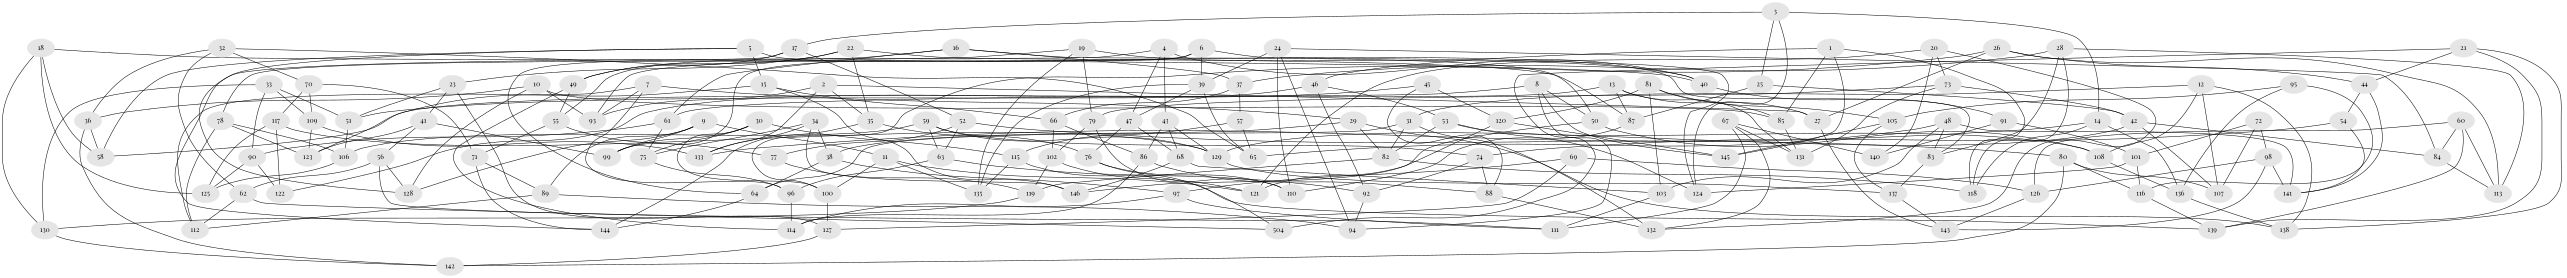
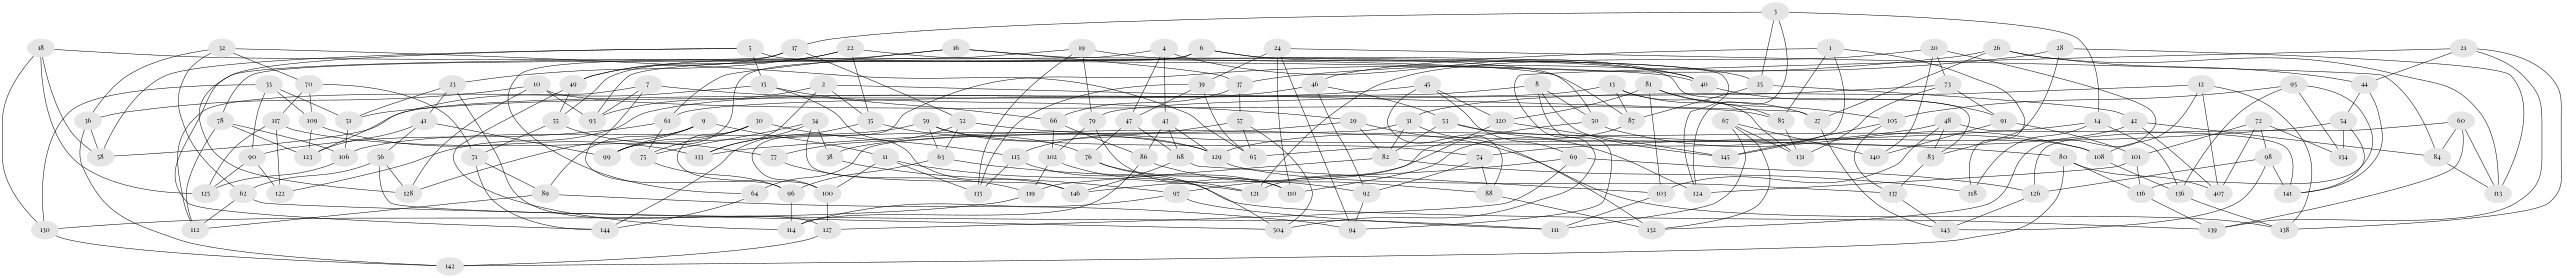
edge "6" -- "39": now "6" -- "25"
edge "73" -- "42": now "73" -- "91"
edge "28" -- "118": removed
edge "45" -- "69": added
node "134": added
edge "57" -- "504": added
edge "38" -- "64": removed
node "107": label "107" -> "407"
